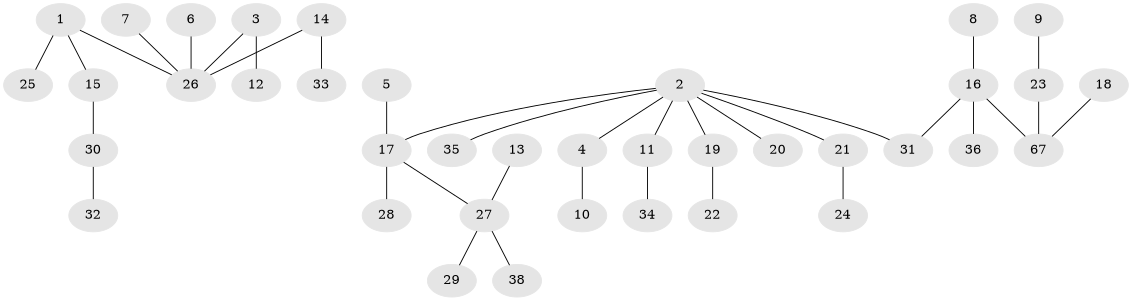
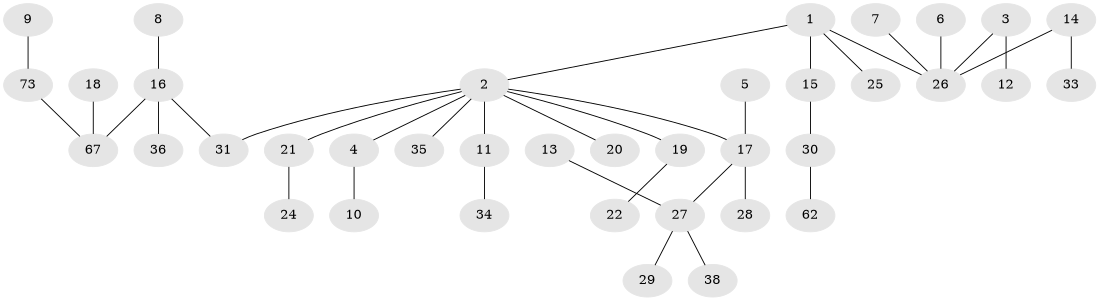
edge "1" -- "2": added
node "23": label "23" -> "73"
node "32": label "32" -> "62"
